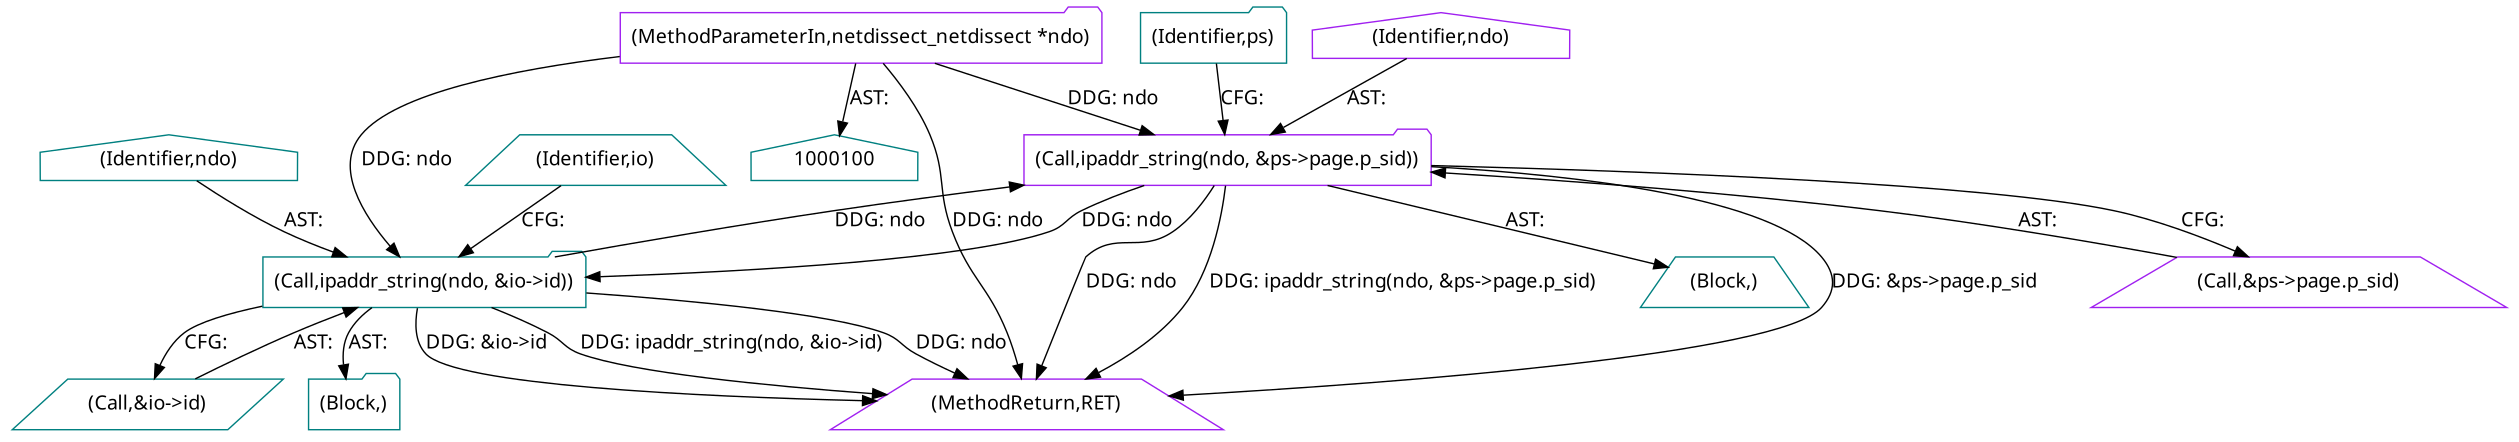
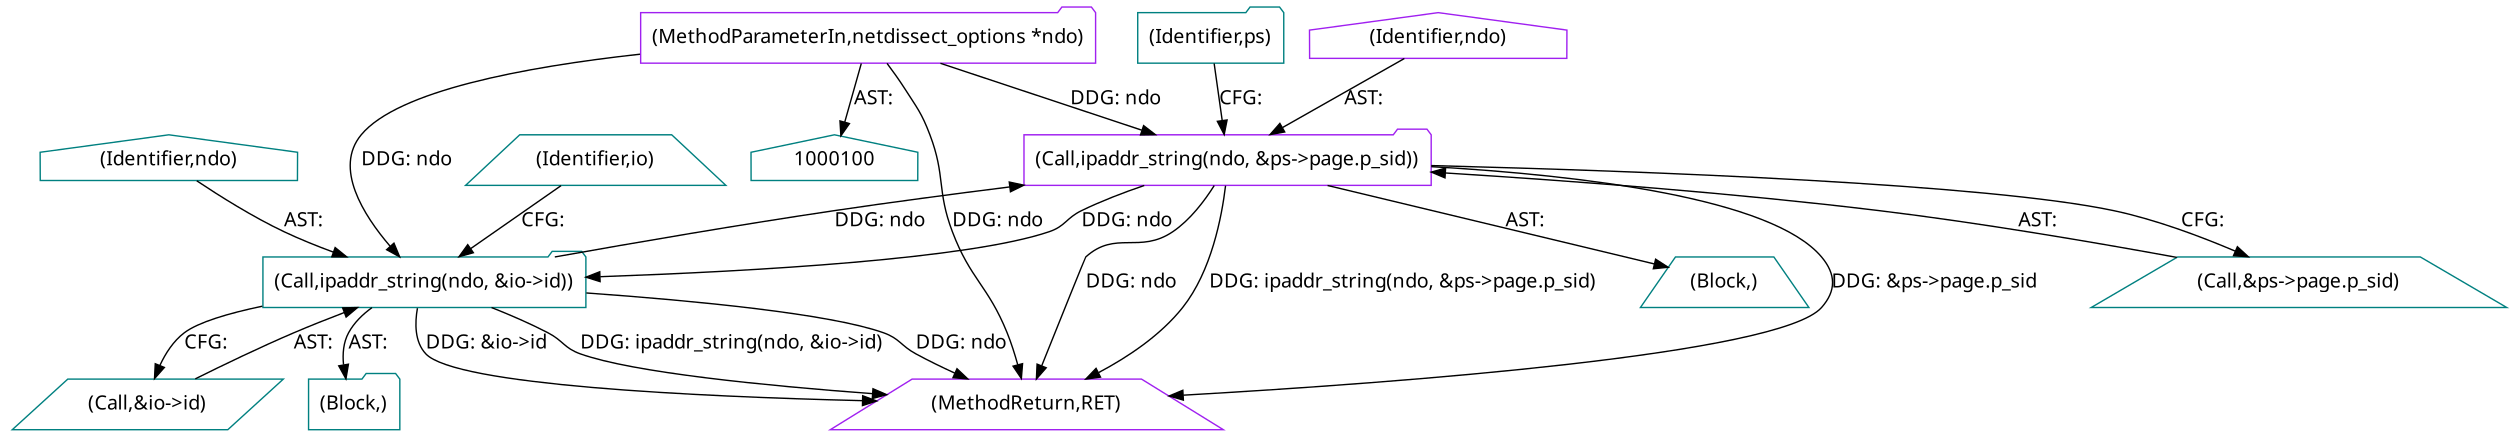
node "(MethodParameterIn,netdissect_netdissect *ndo)": label "(MethodParameterIn,netdissect_netdissect *ndo)" -> "(MethodParameterIn,netdissect_options *ndo)"
node "(Call,&ps->page.p_sid)": color purple -> teal
